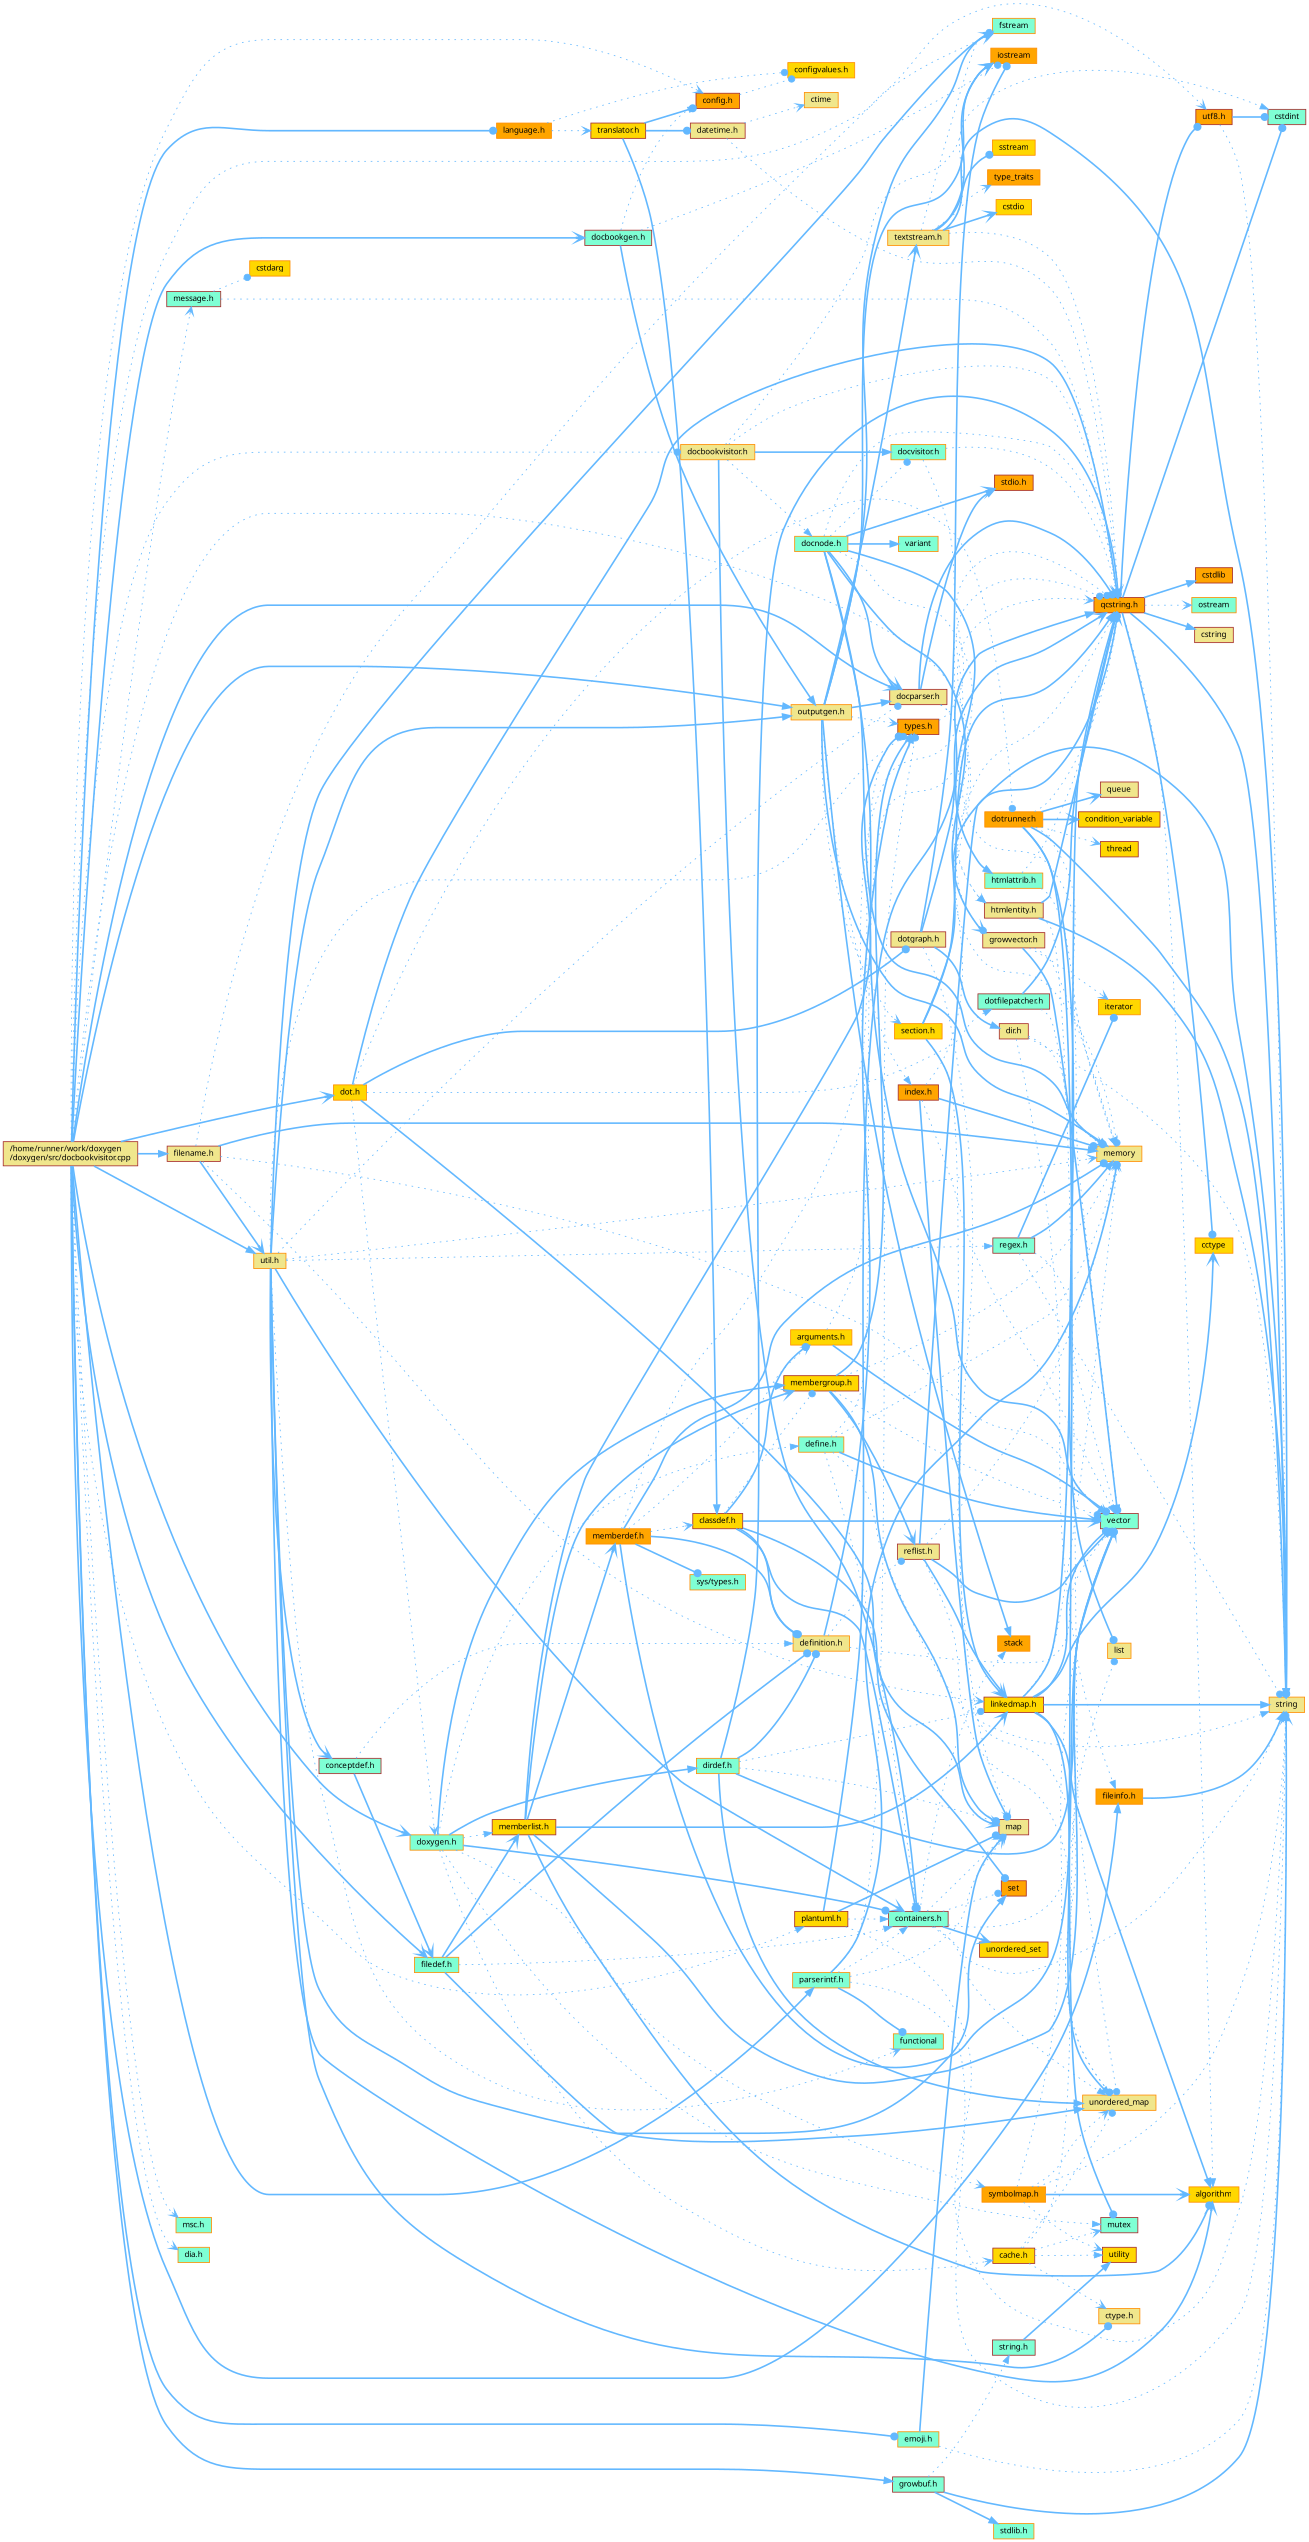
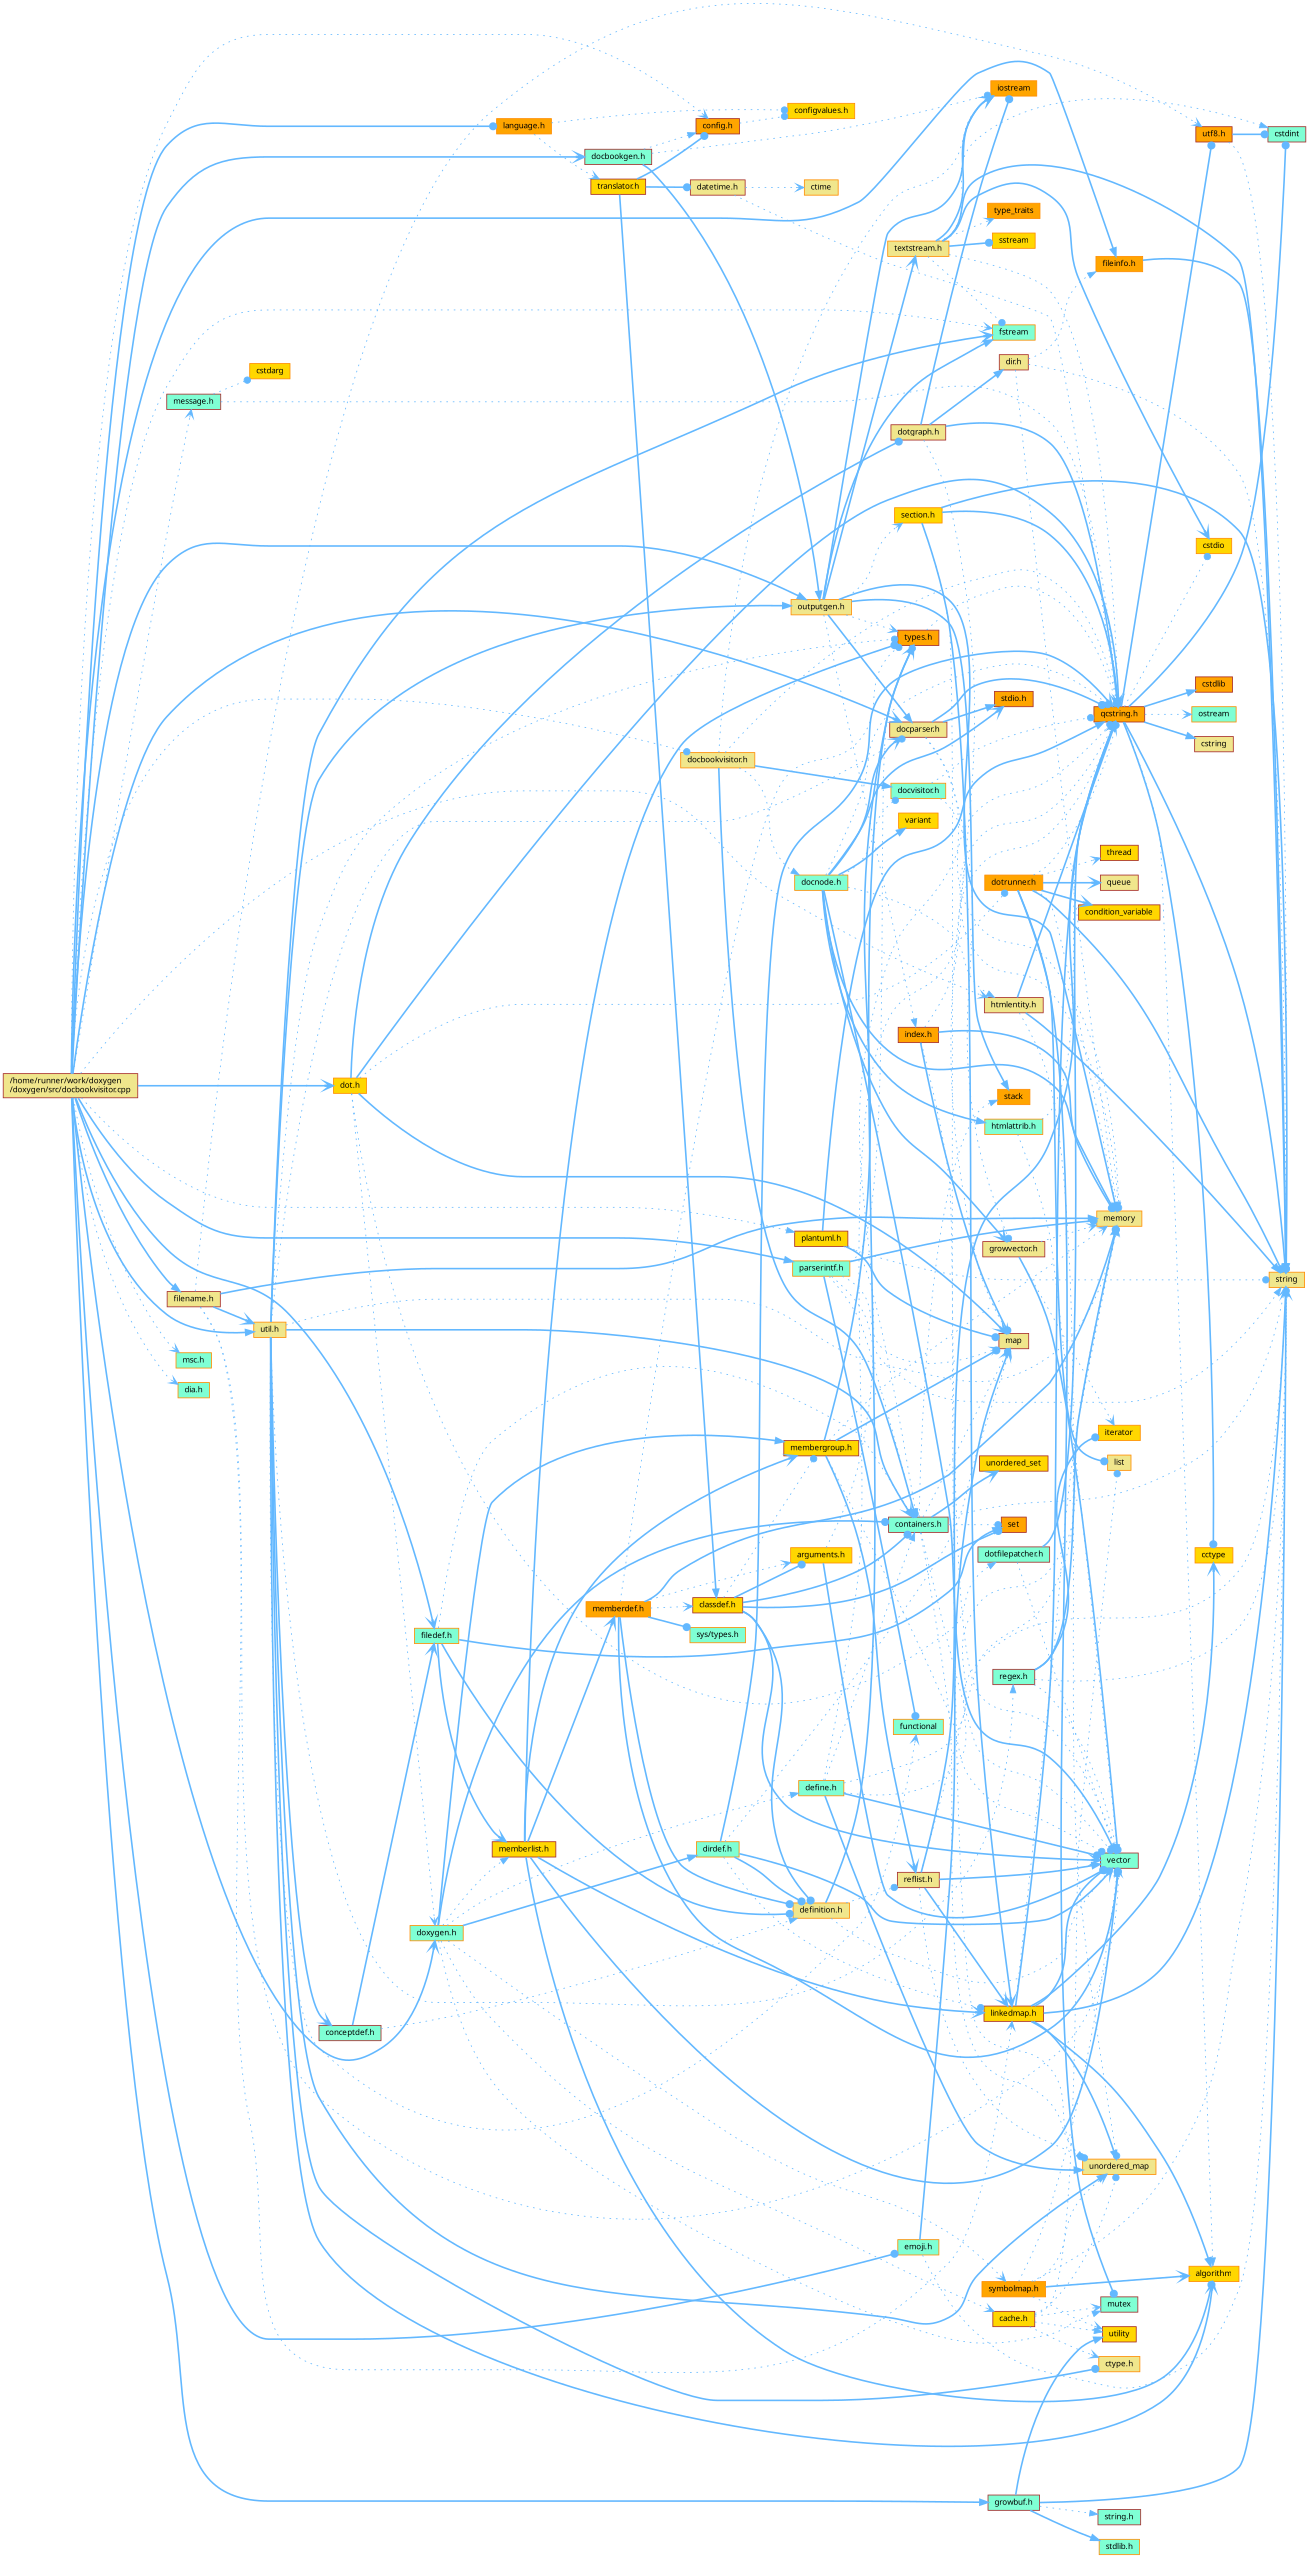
node "variant": fillcolor aquamarine -> gold
edge "qcstring.h" -> "cstdio": added
edge "dirdef.h" -> "unordered_map": now "define.h" -> "unordered_map"
edge "string.h" -> "utility": now "growbuf.h" -> "utility"
